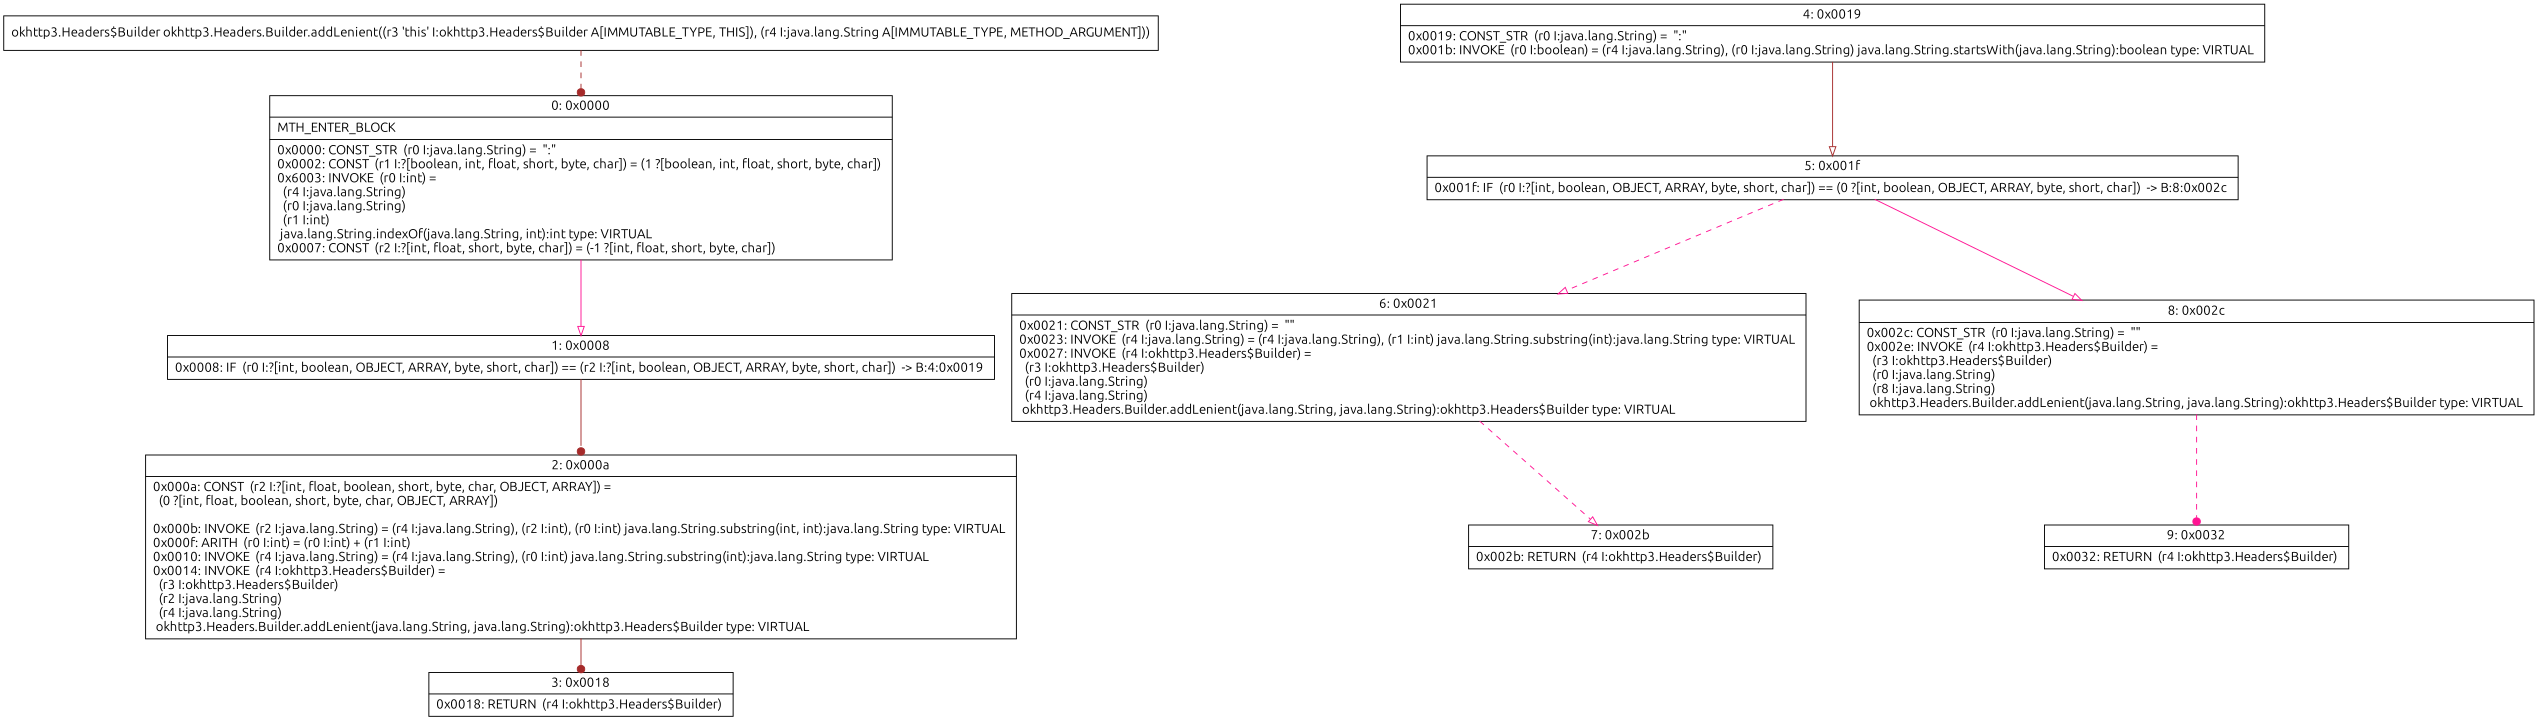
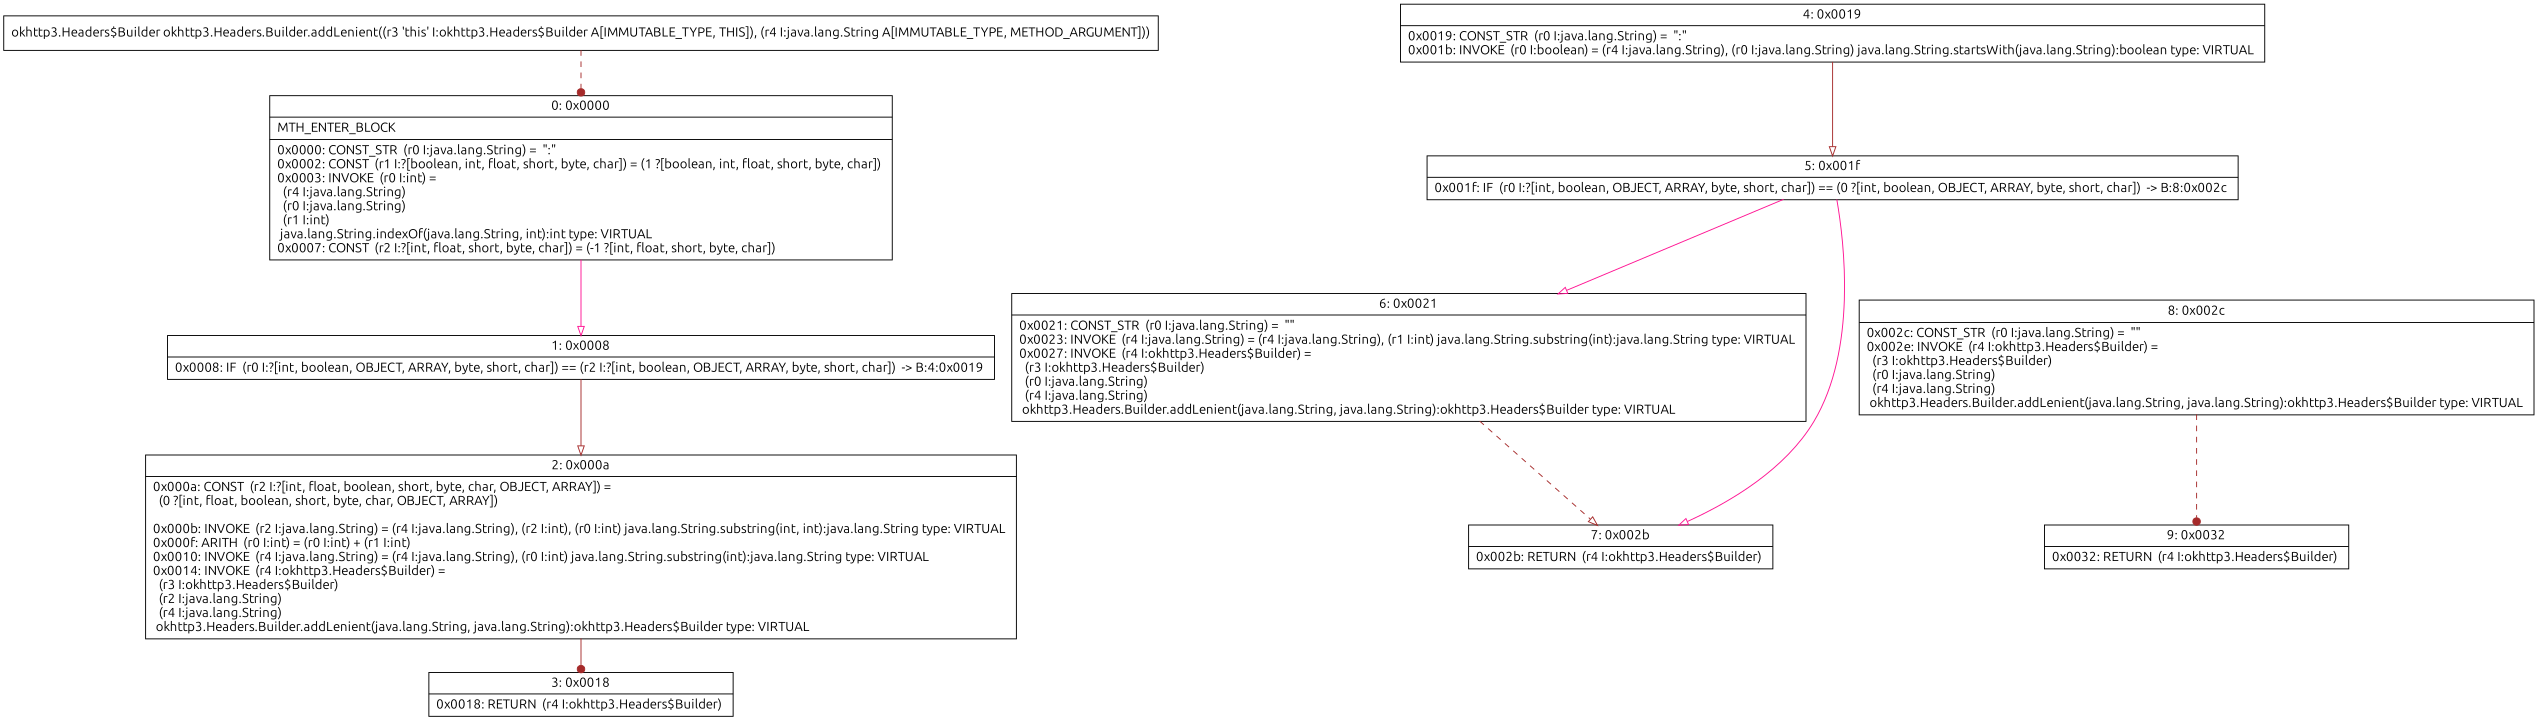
node "0: 0x0000": text "0x6003: INVOKE  (r0 I:int) =" -> "0x0003: INVOKE  (r0 I:int) ="
edge "5: 0x001f" -> "6: 0x0021": style dashed -> solid
edge "5: 0x001f" -> "8: 0x002c": now "5: 0x001f" -> "7: 0x002b"
node "8: 0x002c": text "(r8 I:java.lang.String)" -> "(r4 I:java.lang.String)"
edge "1: 0x0008" -> "2: 0x000a": arrowhead dot -> onormal
edge "8: 0x002c" -> "9: 0x0032": color deeppink -> brown
edge "6: 0x0021" -> "7: 0x002b": color deeppink -> brown
